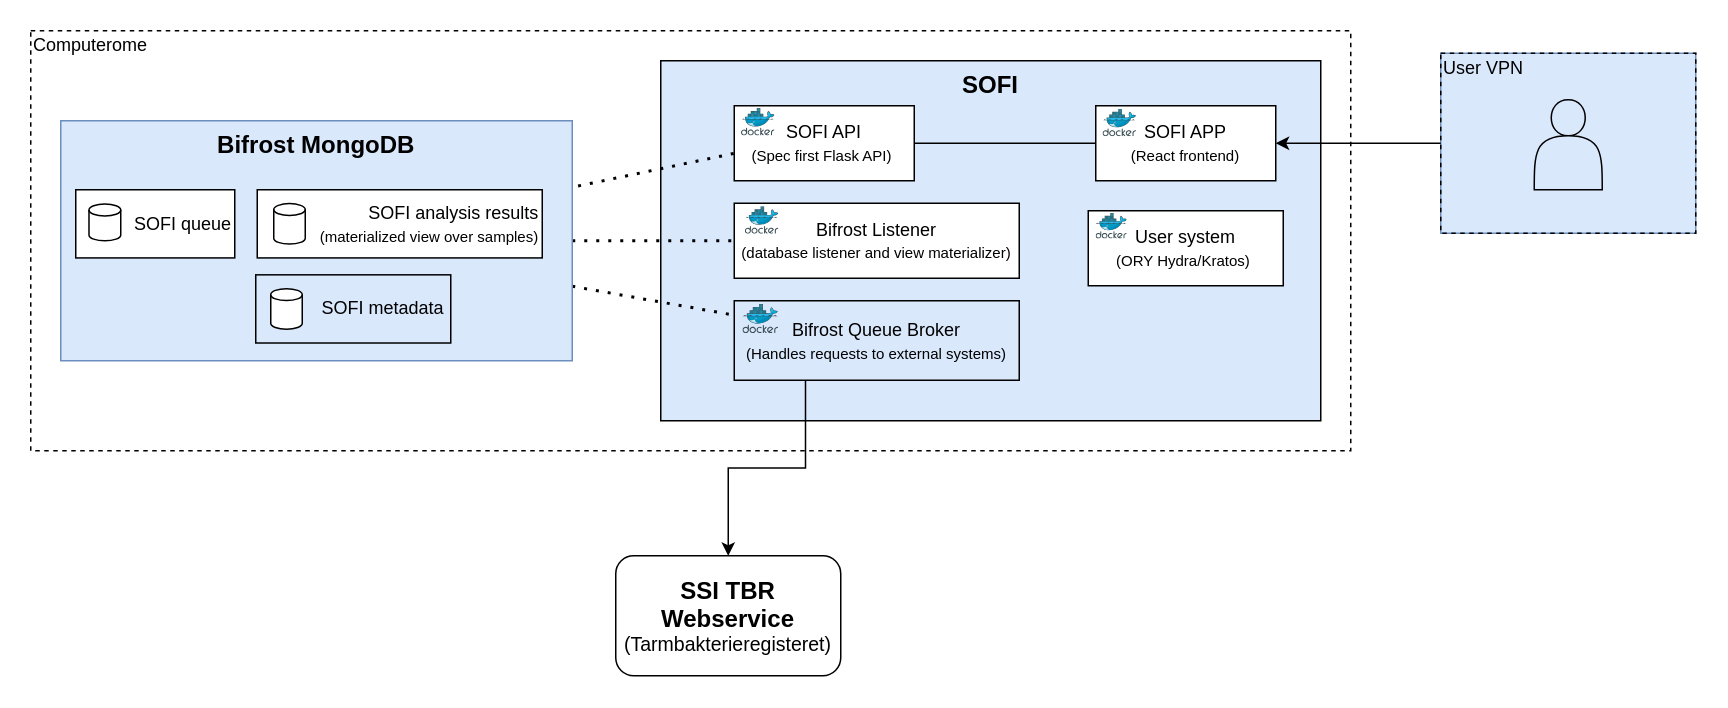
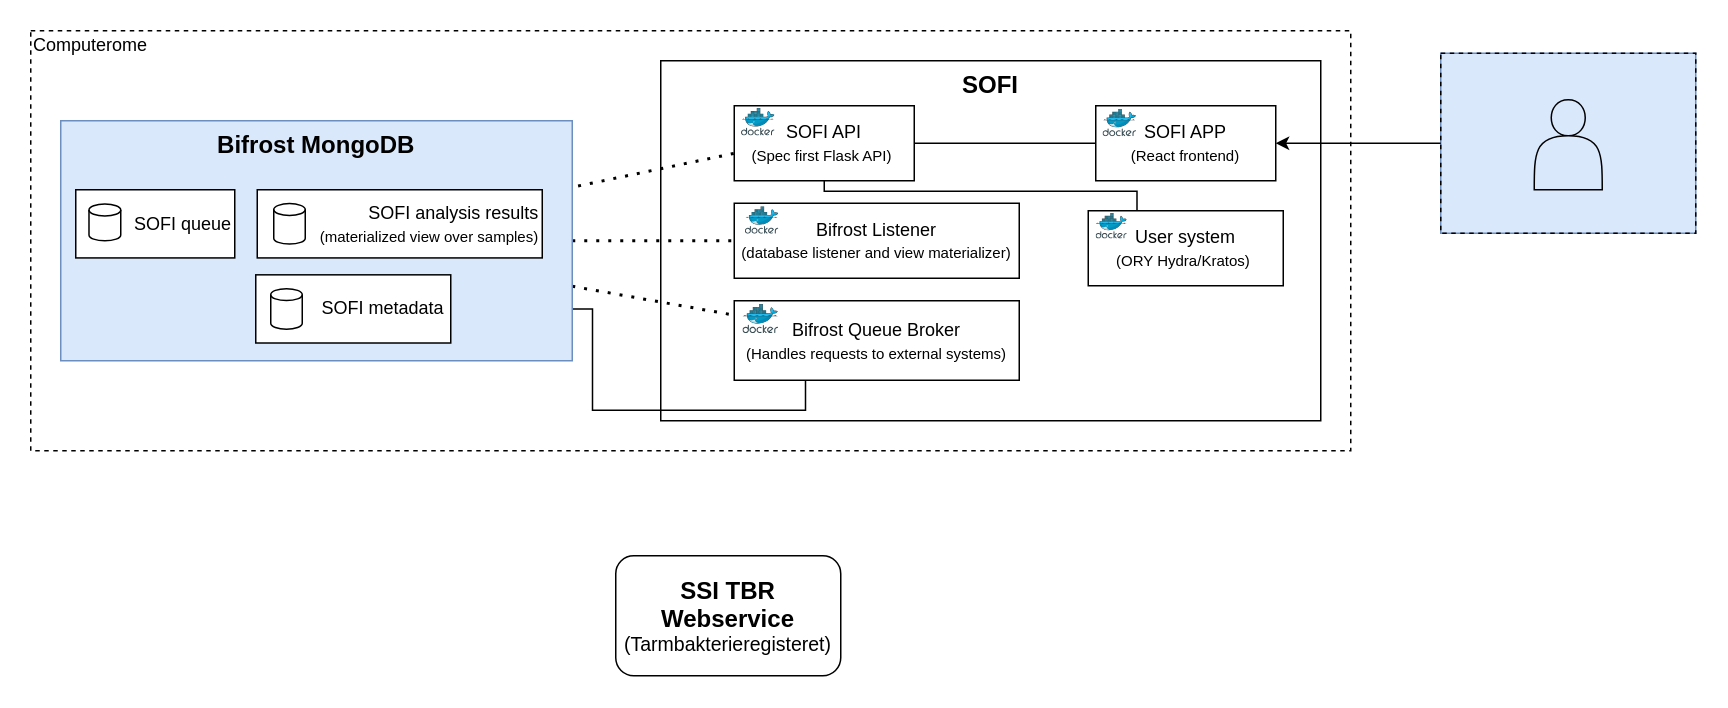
node "User VPN": removed
node "SOFI": fillcolor #dae8fc -> #ffffff
edge "SOFI API (Spec first Flask API)" -- "User system (ORY Hydra/Kratos)": added
node "SOFI metadata": fillcolor #dae8fc -> #ffffff
node "Bifrost Queue Broker (Handles requests to external systems)": fillcolor #dae8fc -> #ffffff
edge "Bifrost Queue Broker (Handles requests to external systems)" -> "SSI TBR Webservice (Tarmbakterieregisteret)": now "Bifrost Queue Broker (Handles requests to external systems)" -> "SOFI metadata"
